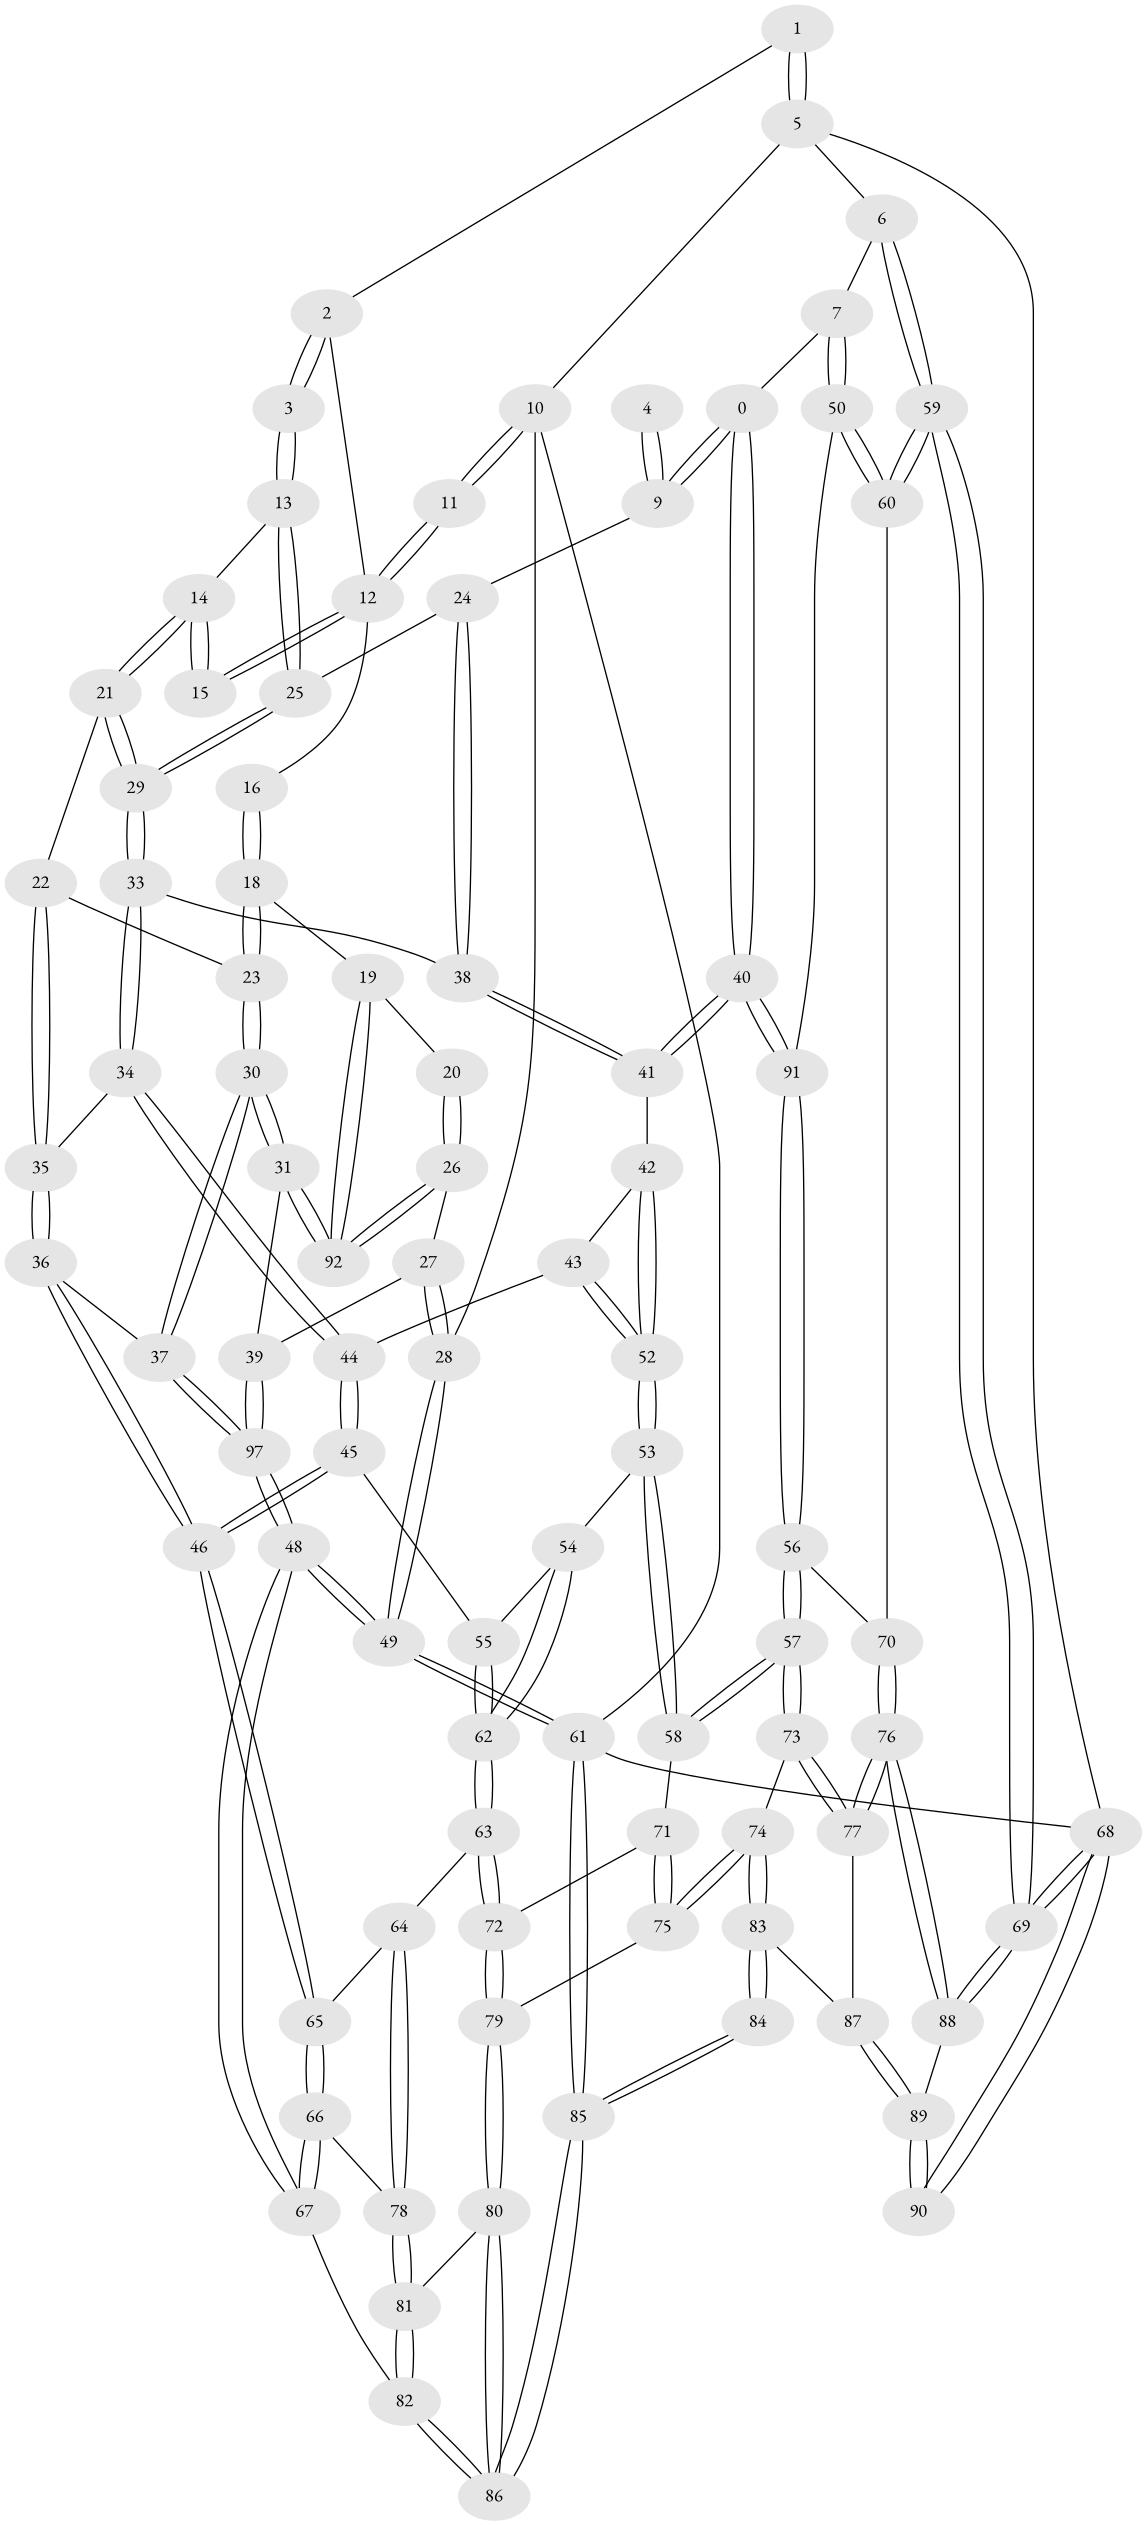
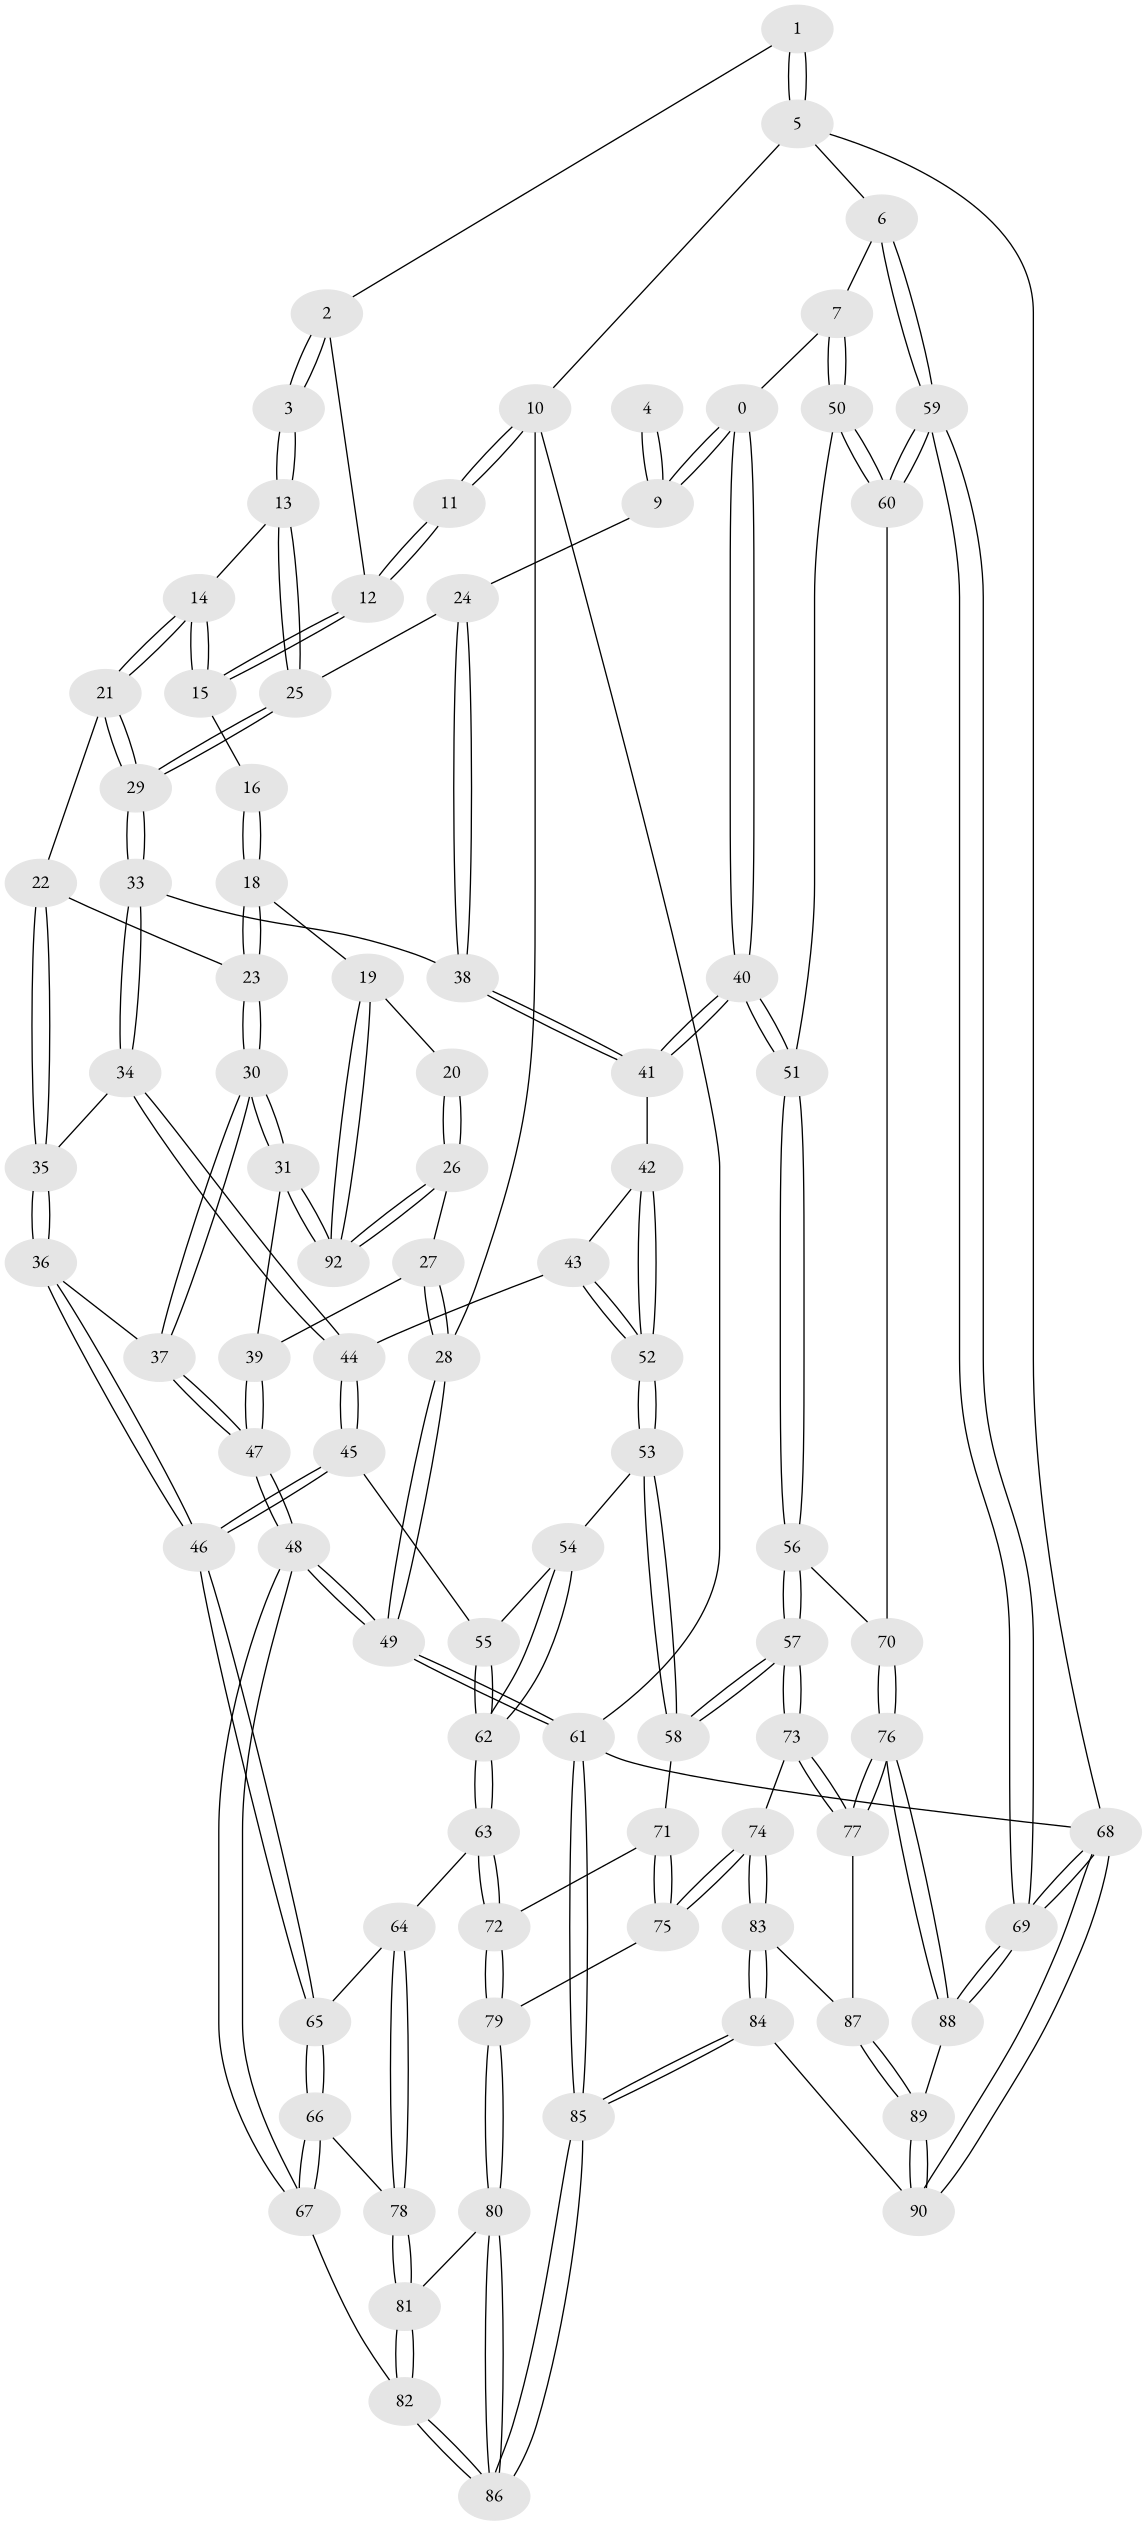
edge "12" -- "16": now "15" -- "16"
node "91": label "91" -> "51"
node "97": label "97" -> "47"
edge "84" -- "90": added
